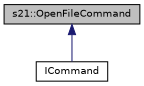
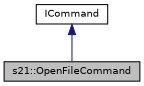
edge "ICommand" -> "s21::OpenFileCommand": reversed
